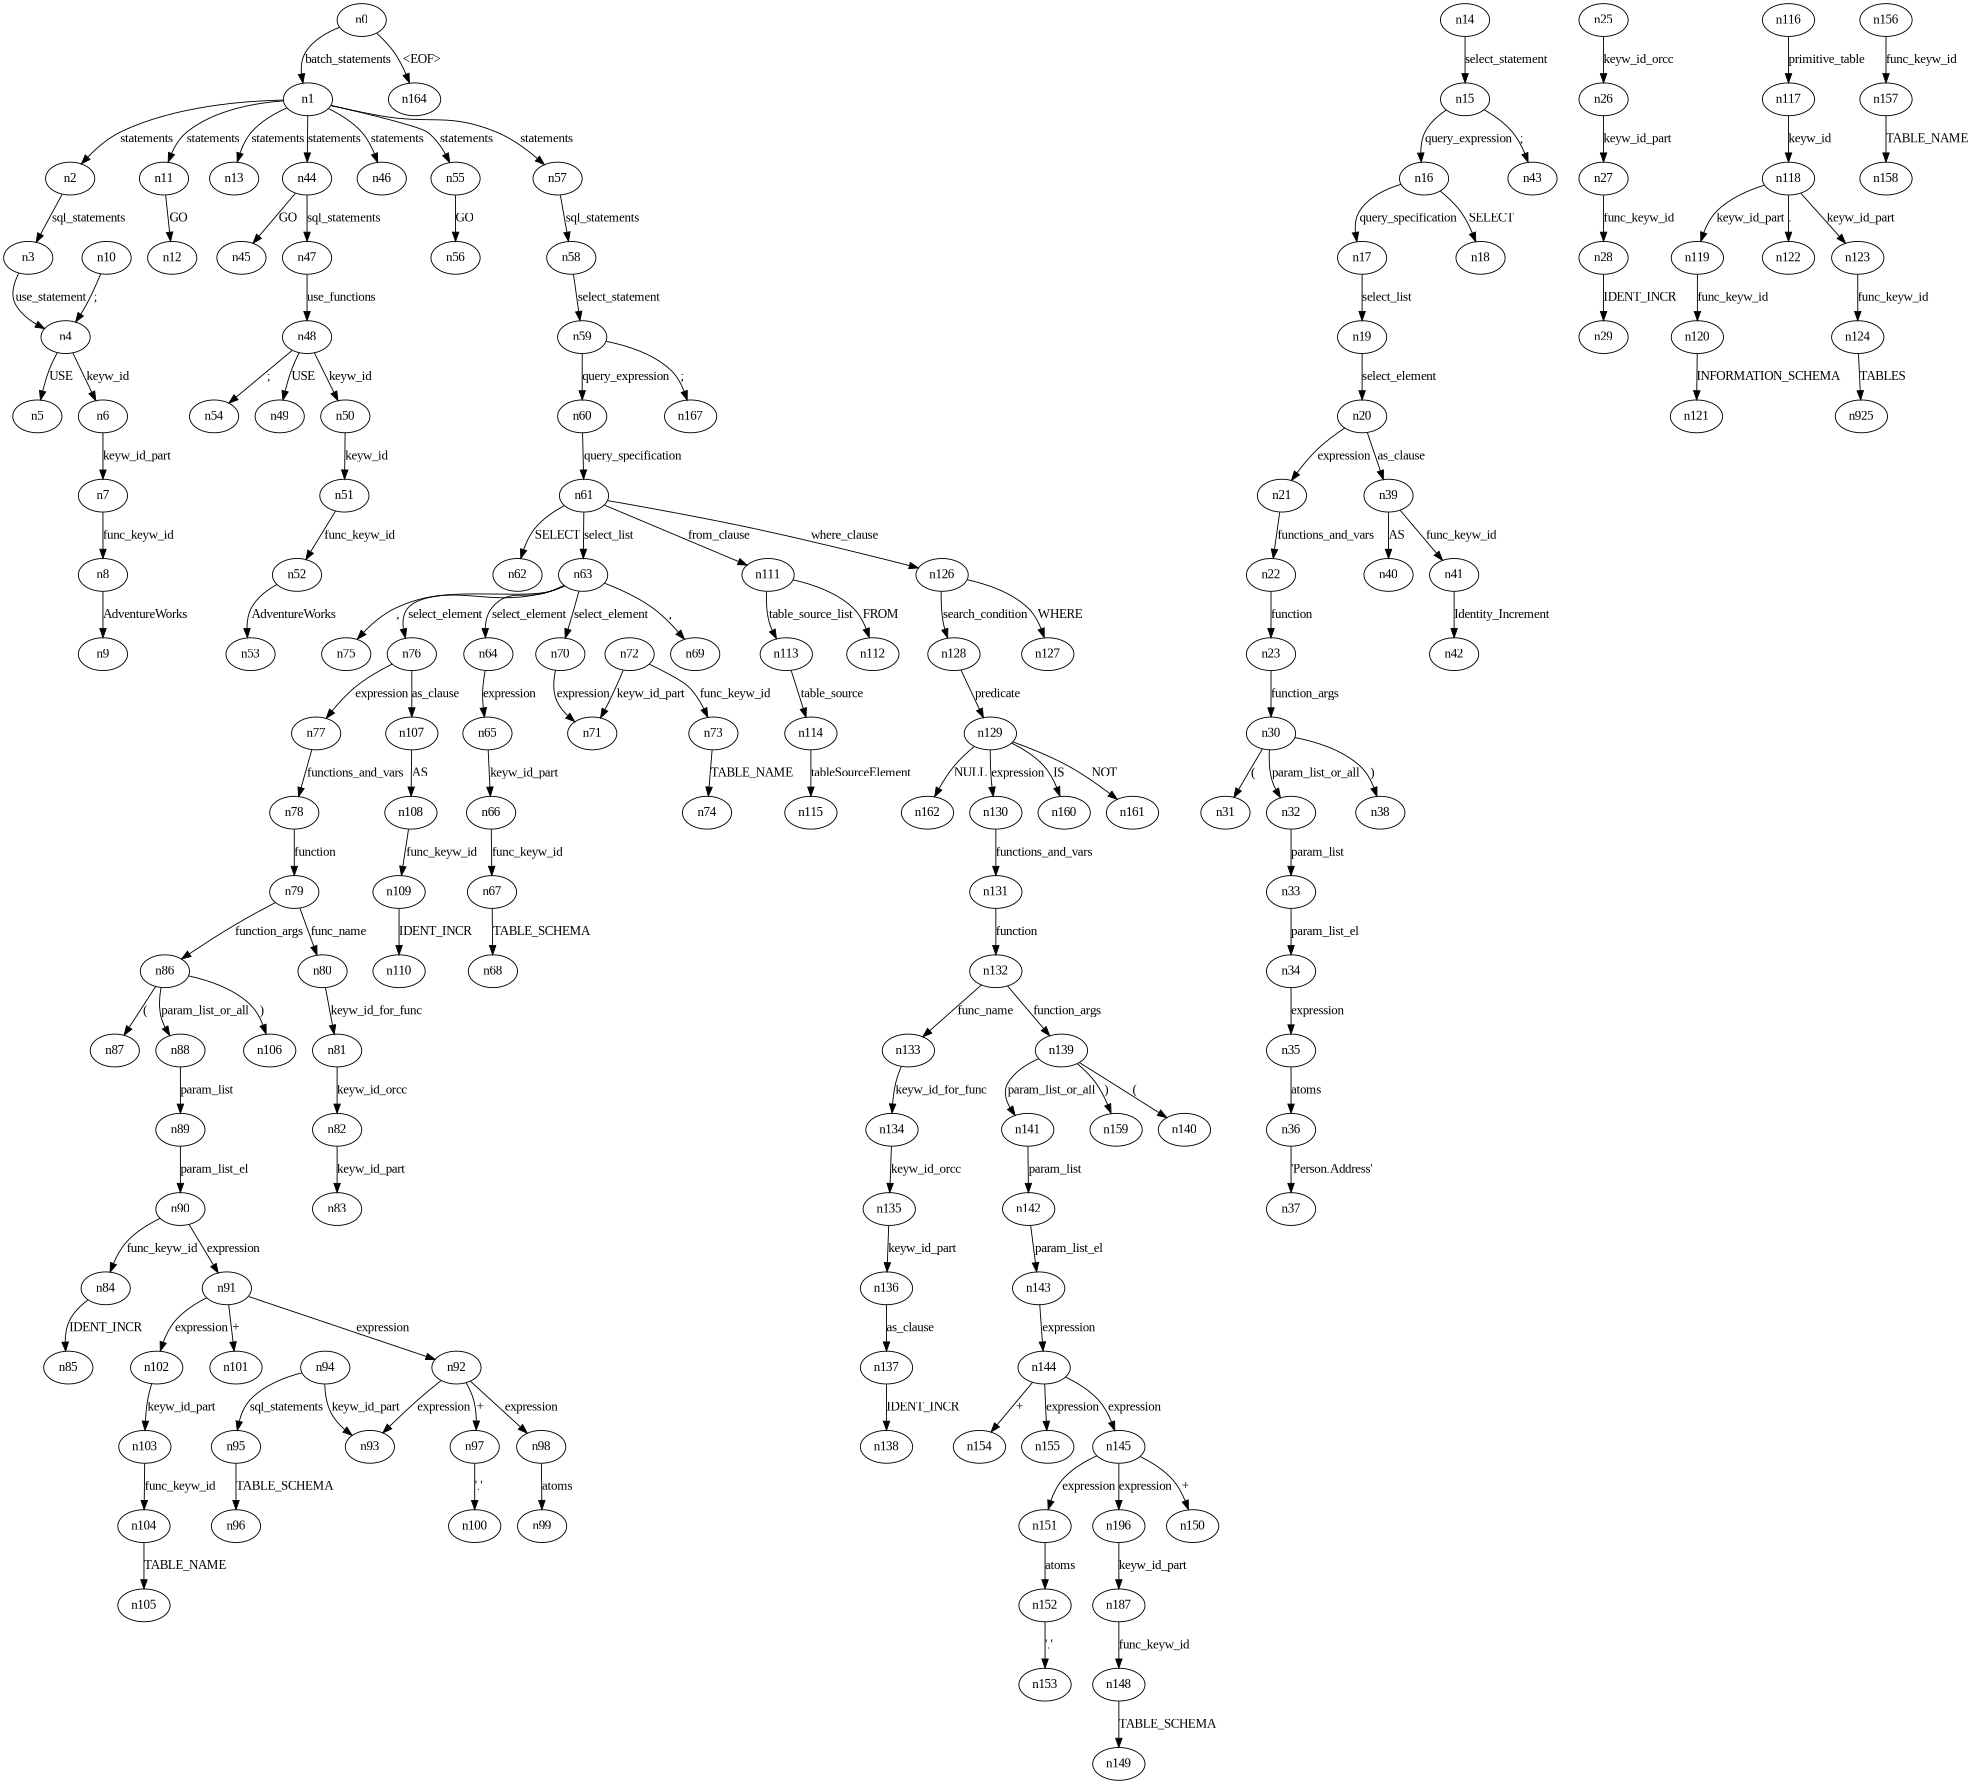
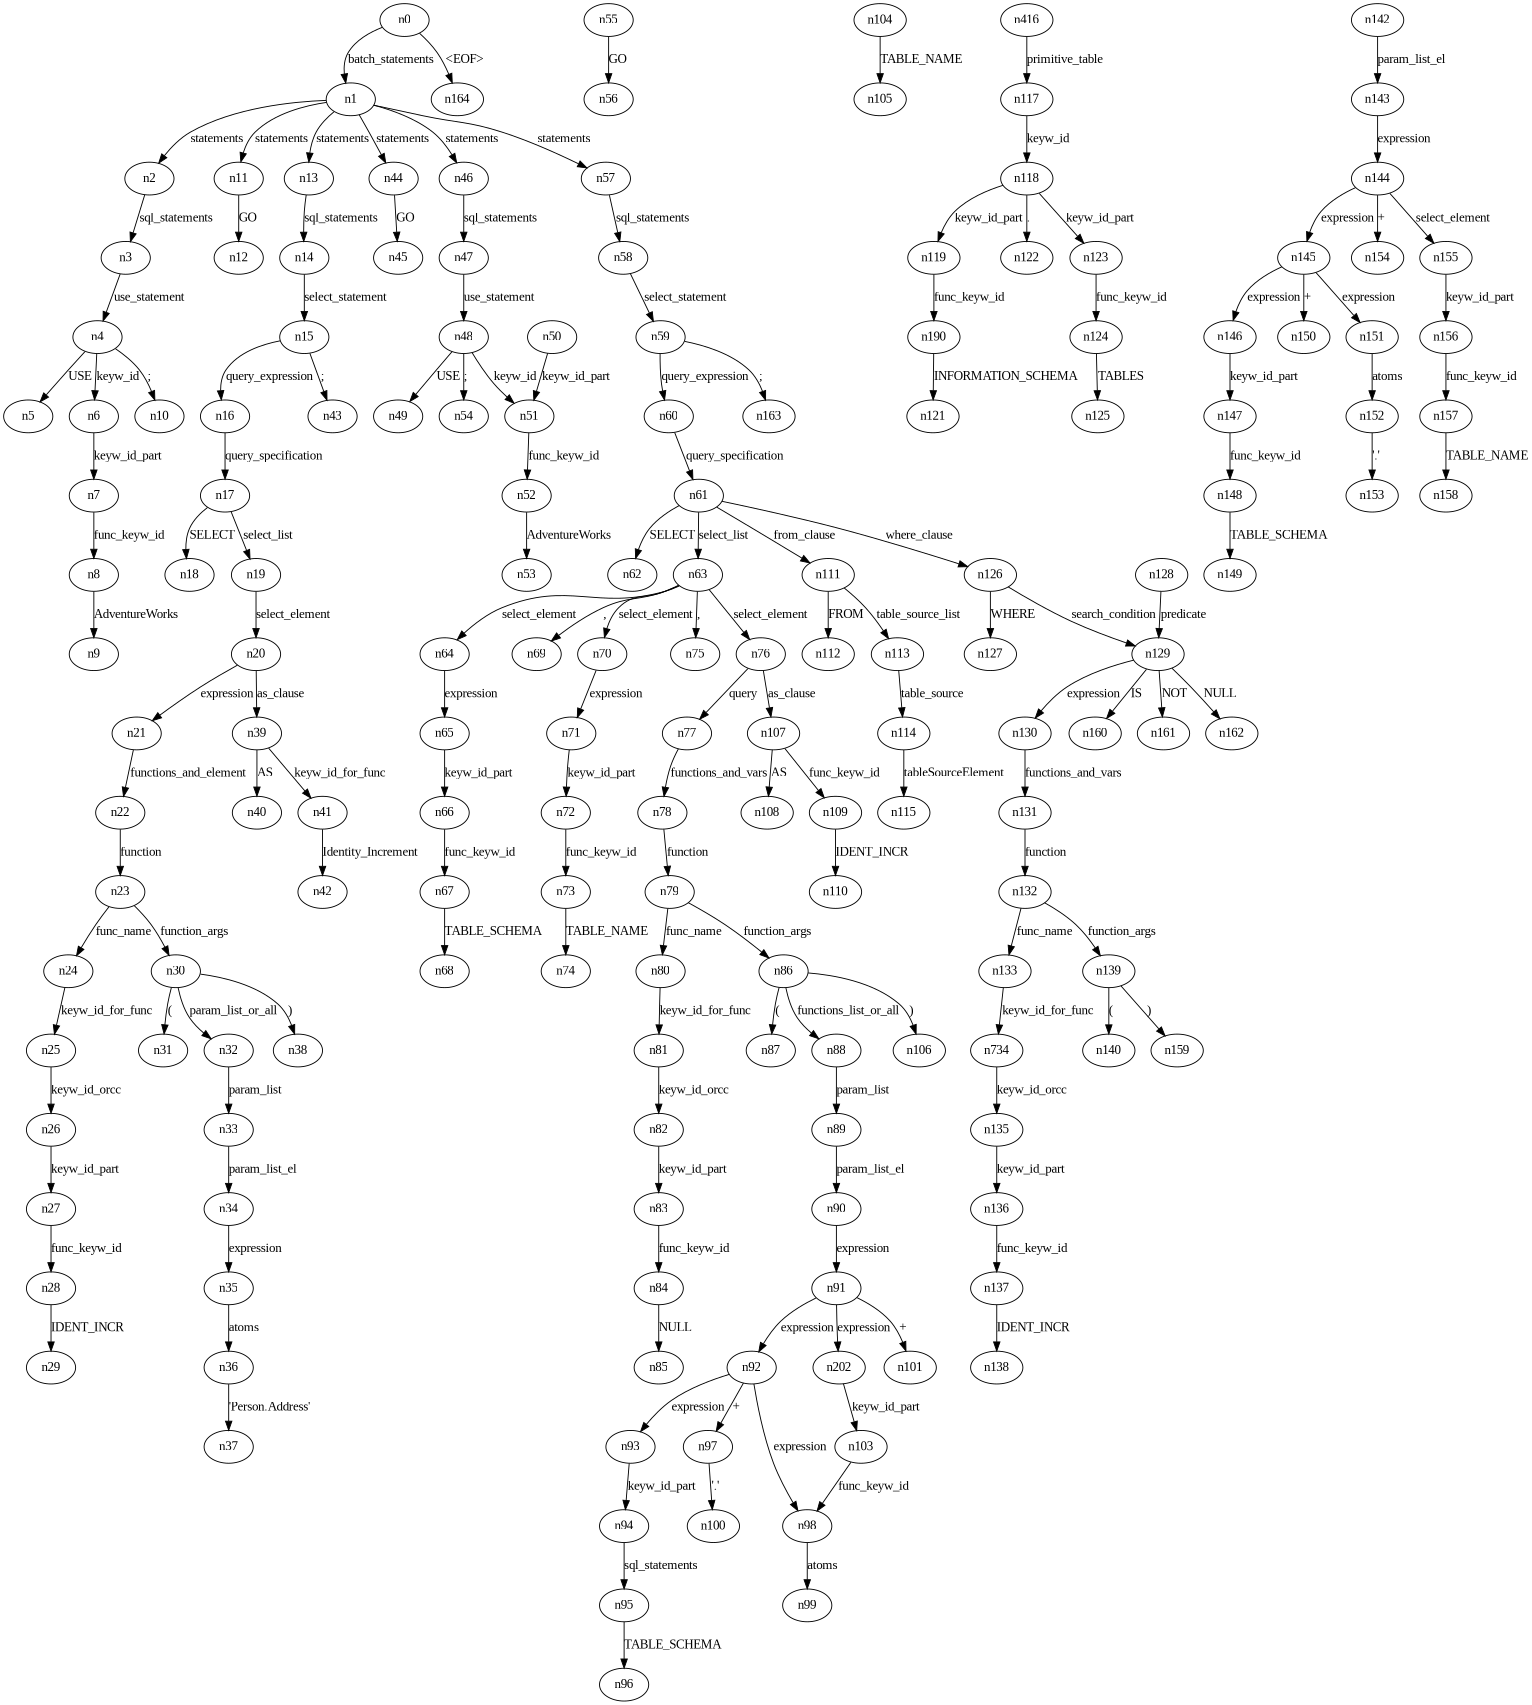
node "n116": label "n116" -> "n416"
edge "n1" -> "n55": removed, label "statements"
edge "n16" -> "n18": now "n17" -> "n18"
edge "n13" -> "n14": added, label "sql_statements"
edge "n44" -> "n47": now "n46" -> "n47"
edge "n155" -> "n156": added, label "keyw_id_part"
edge "n10" -> "n4": reversed
edge "n47" -> "n48": label "use_functions" -> "use_statement"
node "n120": label "n120" -> "n190"
edge "n48" -> "n50": now "n48" -> "n51"
node "n167": label "n167" -> "n163"
node "n925": label "n925" -> "n125"
edge "n50" -> "n51": label "keyw_id" -> "keyw_id_part"
edge "n21" -> "n22": label "functions_and_vars" -> "functions_and_element"
edge "n39" -> "n41": label "func_keyw_id" -> "keyw_id_for_func"
edge "n126" -> "n128": now "n126" -> "n129"
edge "n72" -> "n71": reversed
edge "n76" -> "n77": label "expression" -> "query"
edge "n108" -> "n109": now "n107" -> "n109"
node "n24": added
edge "n86" -> "n88": label "param_list_or_all" -> "functions_list_or_all"
node "n134": label "n134" -> "n734"
node "n141": removed
edge "n90" -> "n84": now "n83" -> "n84"
edge "n84" -> "n85": label "IDENT_INCR" -> "NULL"
edge "n136" -> "n137": label "as_clause" -> "func_keyw_id"
node "n102": label "n102" -> "n202"
edge "n144" -> "n155": label "expression" -> "select_element"
edge "n94" -> "n93": reversed
edge "n103" -> "n104": now "n103" -> "n98"
node "n196": label "n196" -> "n146"
node "n187": label "n187" -> "n147"
